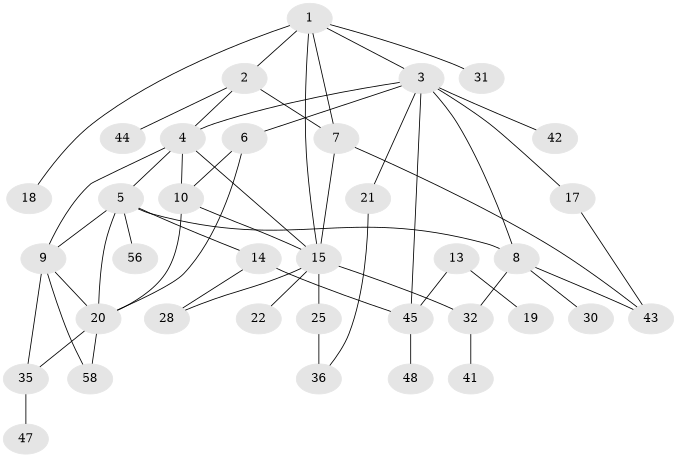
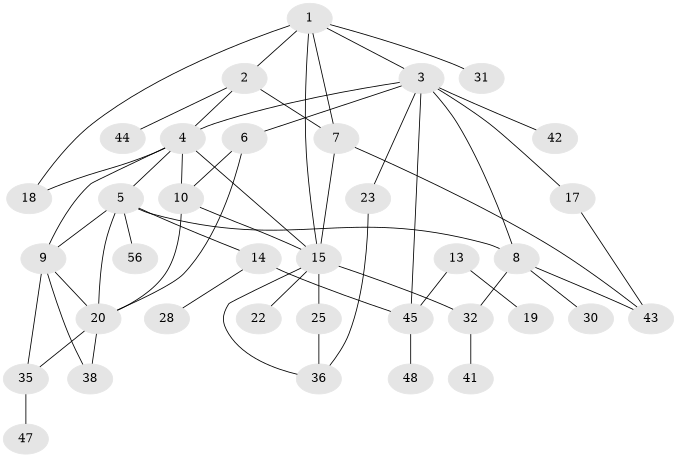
edge "4" -- "18": added
node "21": label "21" -> "23"
edge "15" -- "28": now "15" -- "36"
node "58": label "58" -> "38"
